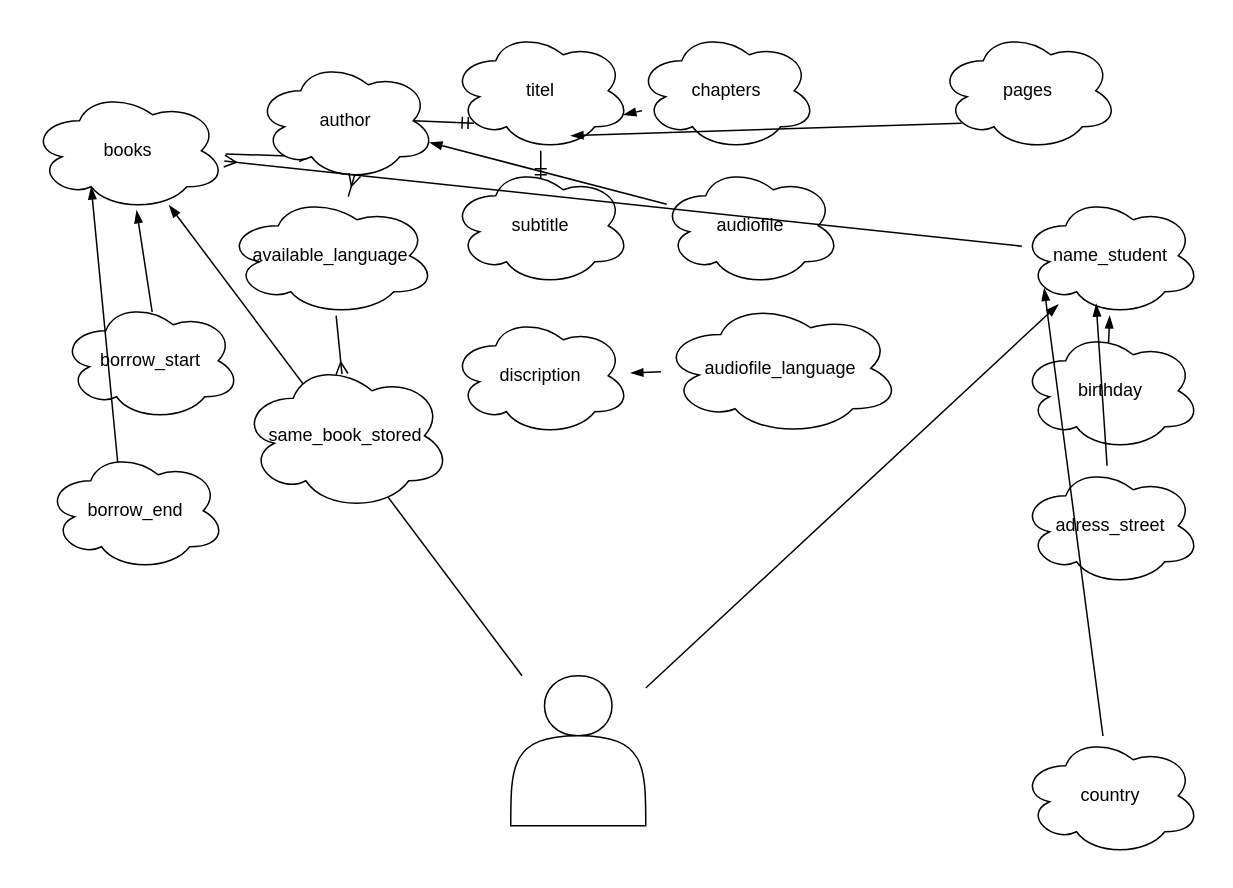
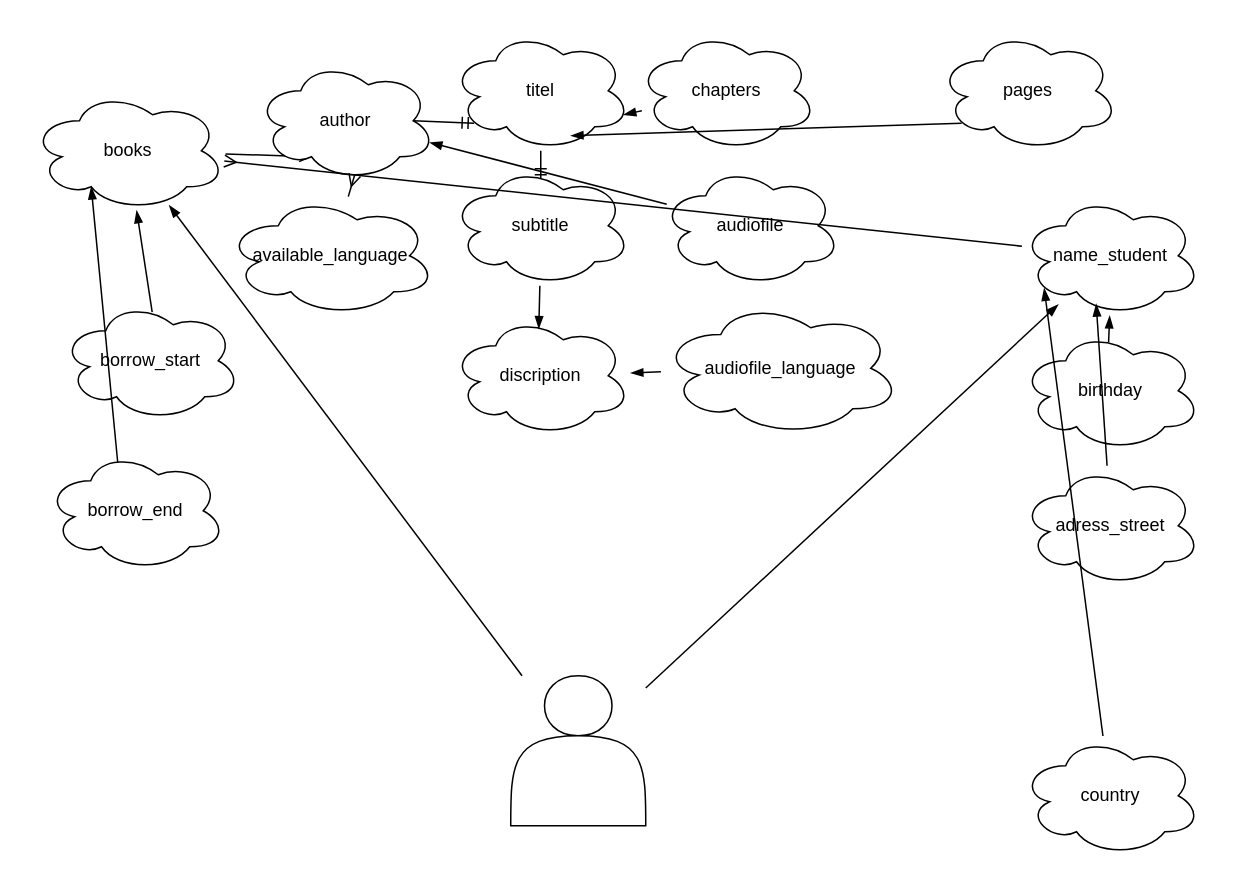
edge "subtitle" -> "discription": added
edge "available_language" -> "same_book_stored": removed
node "same_book_stored": removed
